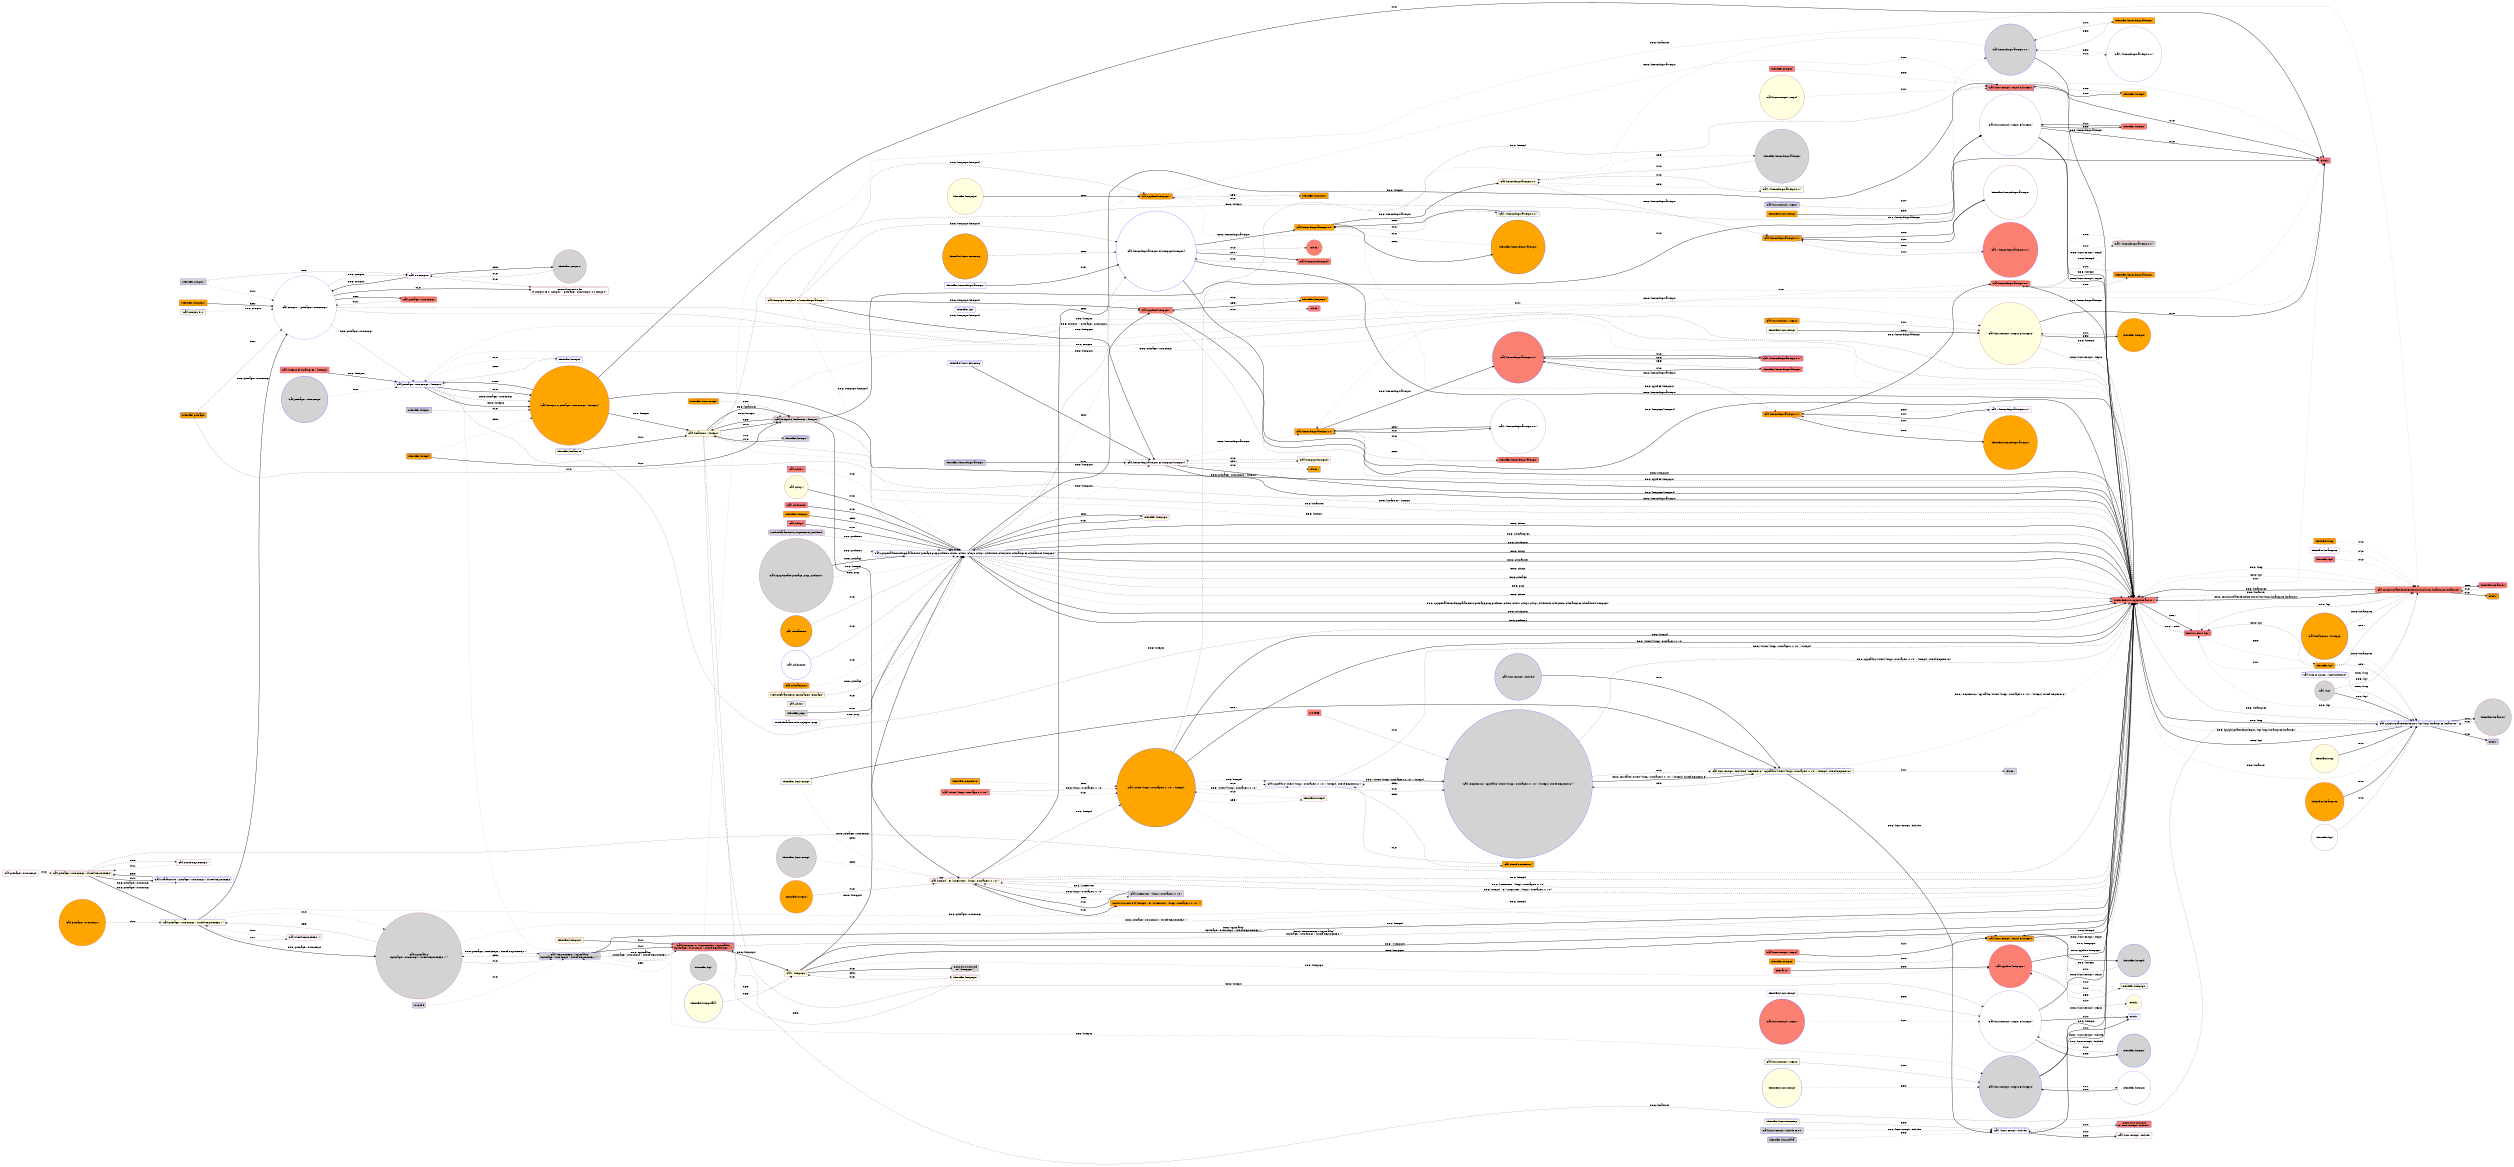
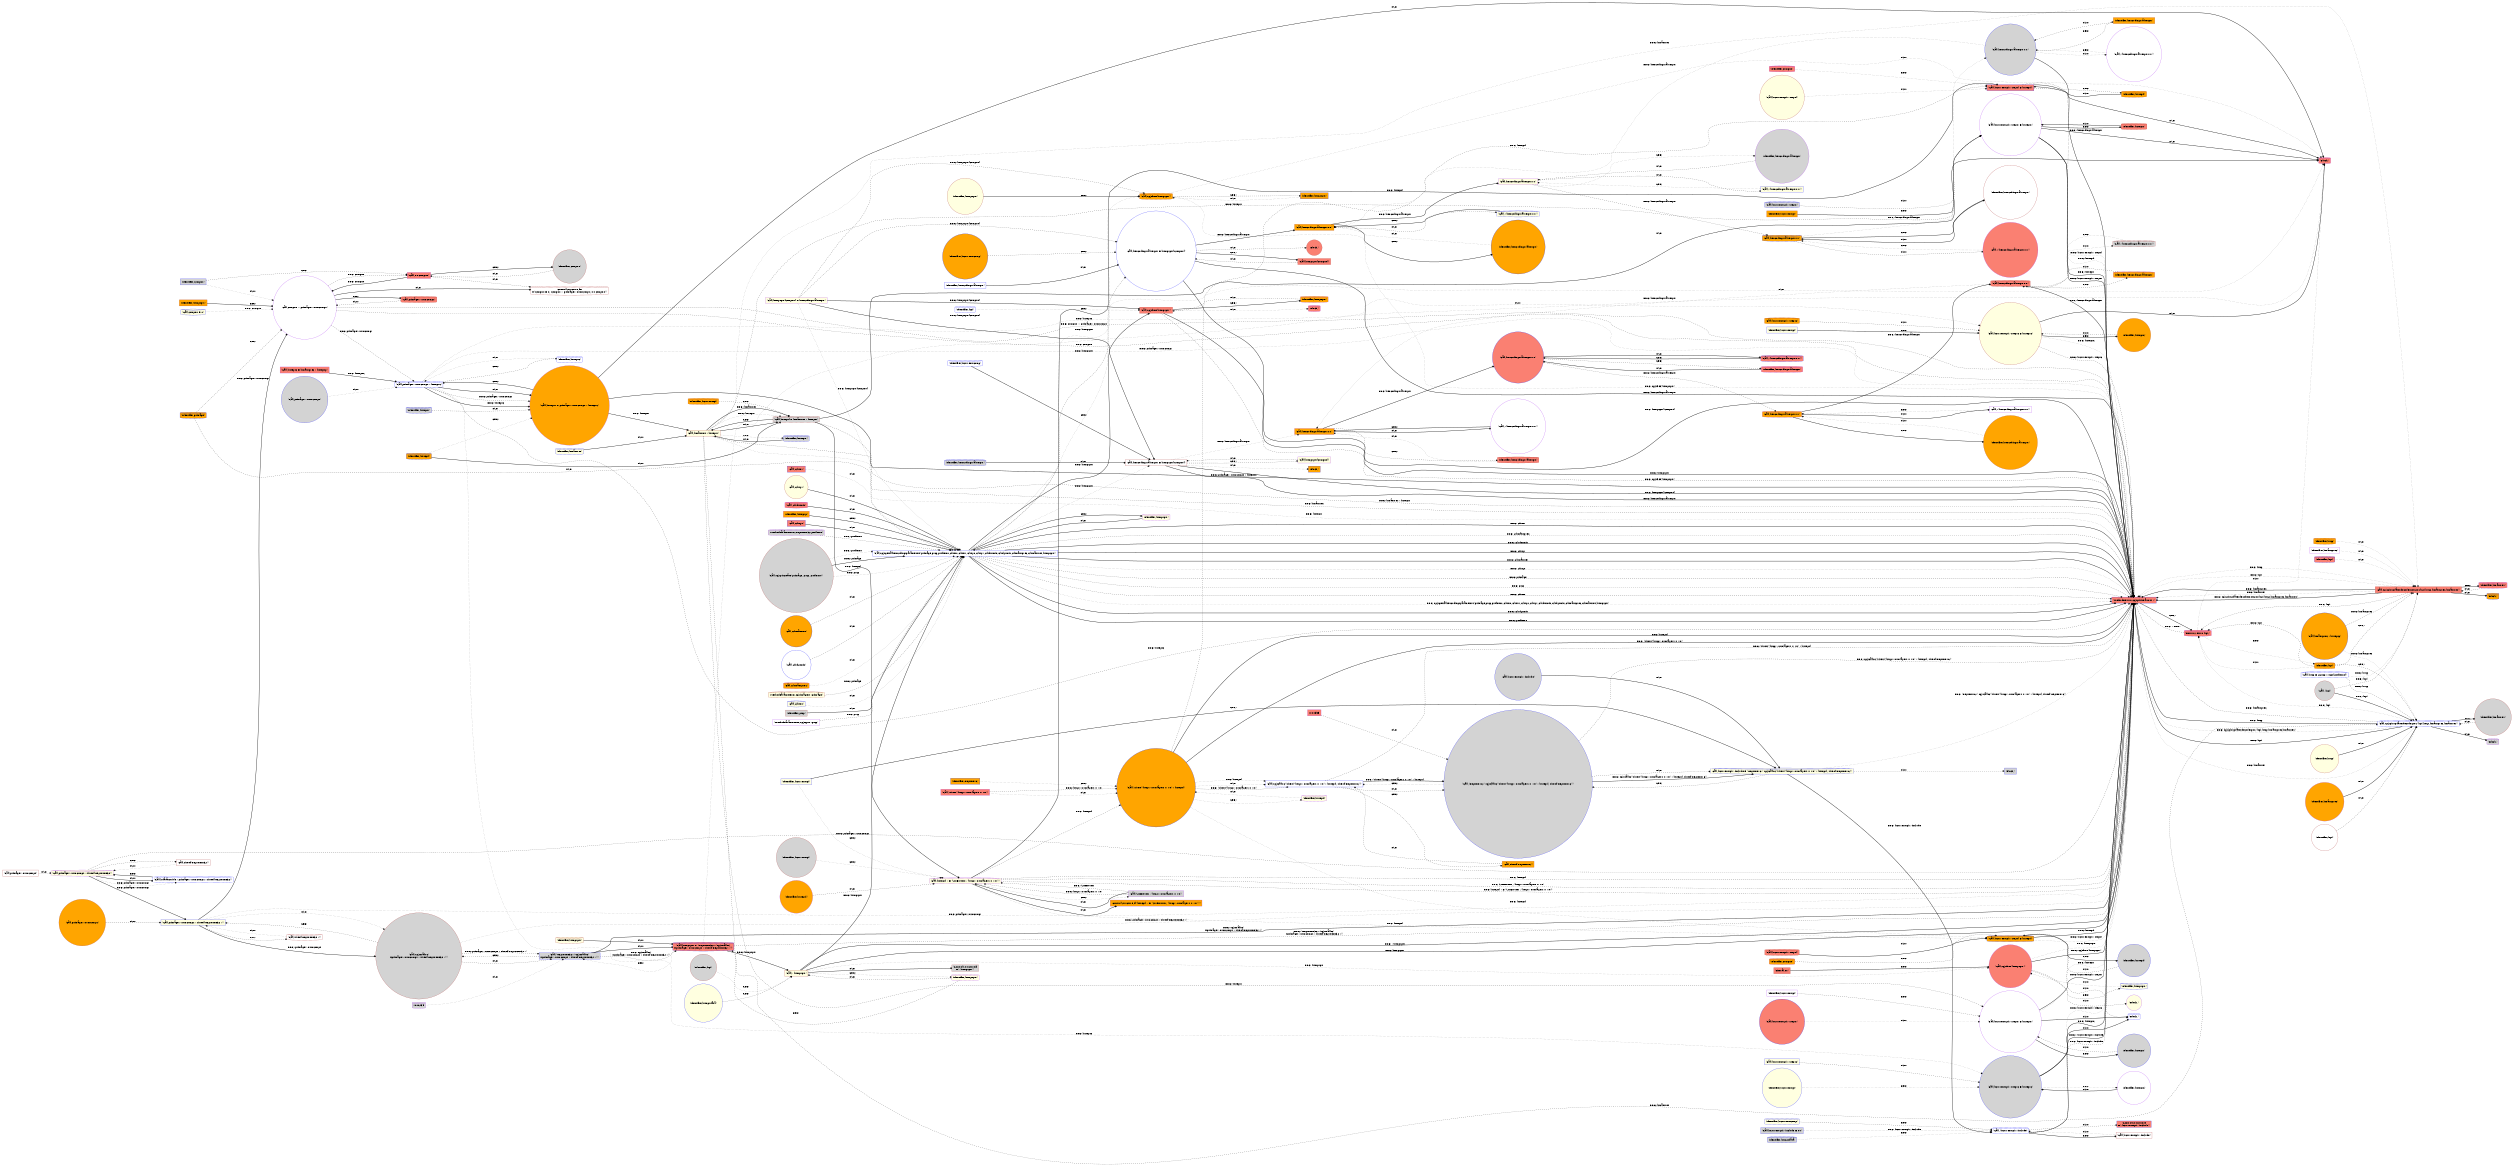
node "(Call,++compno)": fillcolor white -> salmon
edge "(Call,l_step_r = p_image->numcomps * l_step_c)" -> "(Call,p_image->numcomps * l_step_c)": label "MAX: " -> "CFG: "
